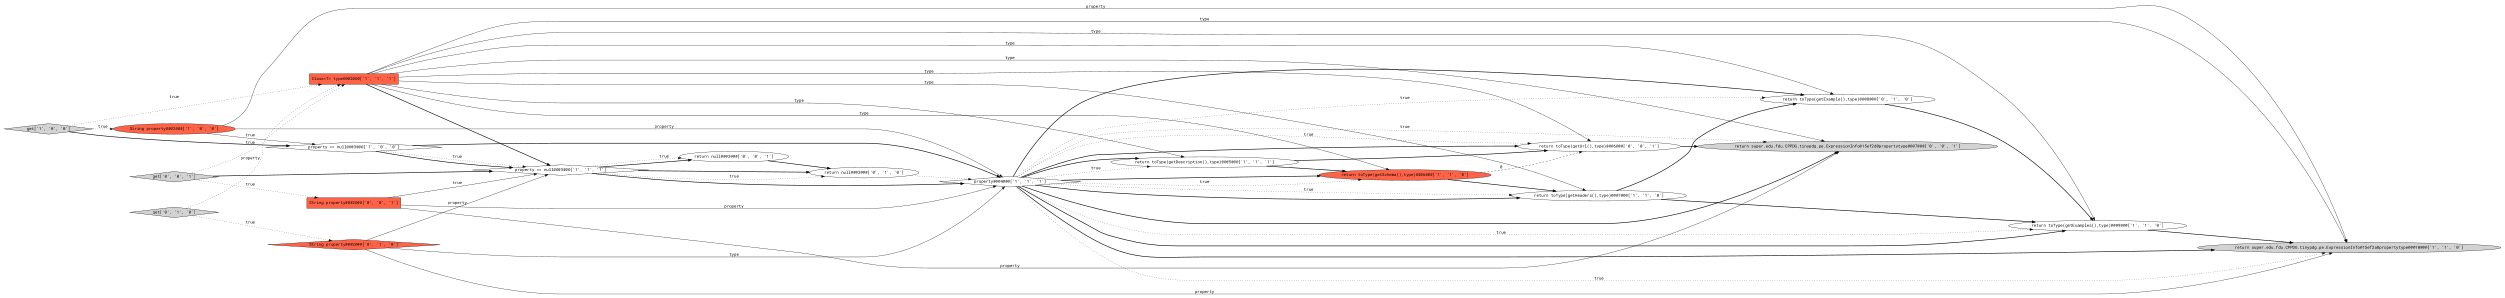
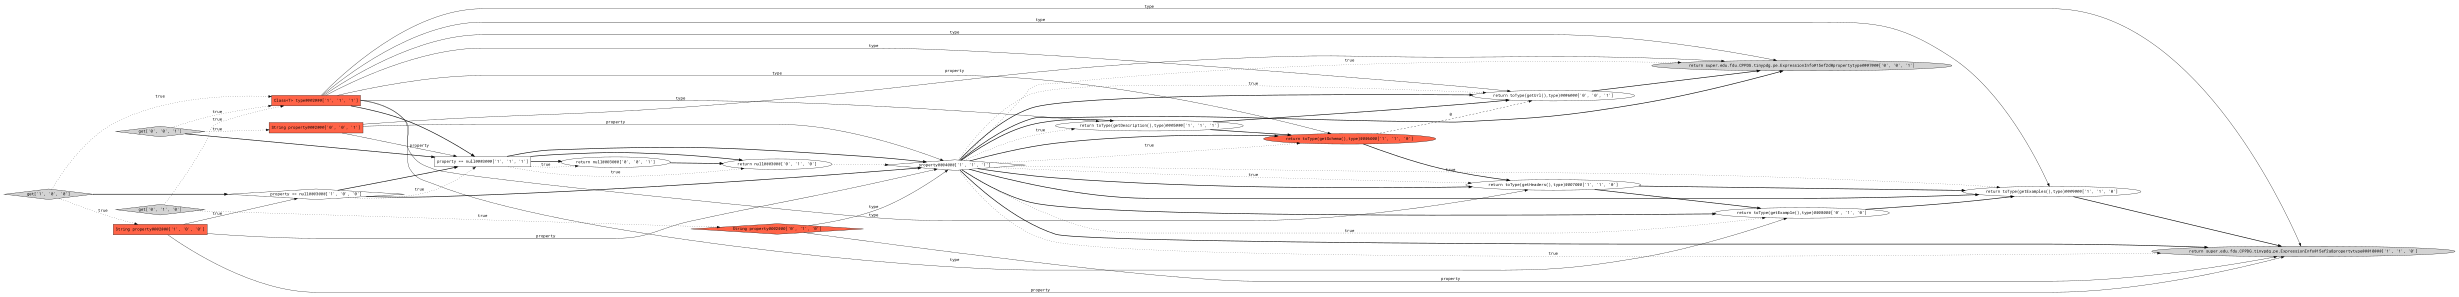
node "String property@@@2@@@['1', '0', '0']": shape ellipse -> box
edge "get['0', '1', '0']" -> "Class<T> type@@@2@@@['1', '1', '1']": label "property" -> "true"
node "property == null@@@3@@@['1', '1', '1']": shape diamond -> box
edge "String property@@@2@@@['0', '0', '1']" -> "property == null@@@3@@@['1', '1', '1']": label "true" -> "property"
edge "String property@@@2@@@['0', '1', '0']" -> "property == null@@@3@@@['1', '1', '1']": removed, label "property"
